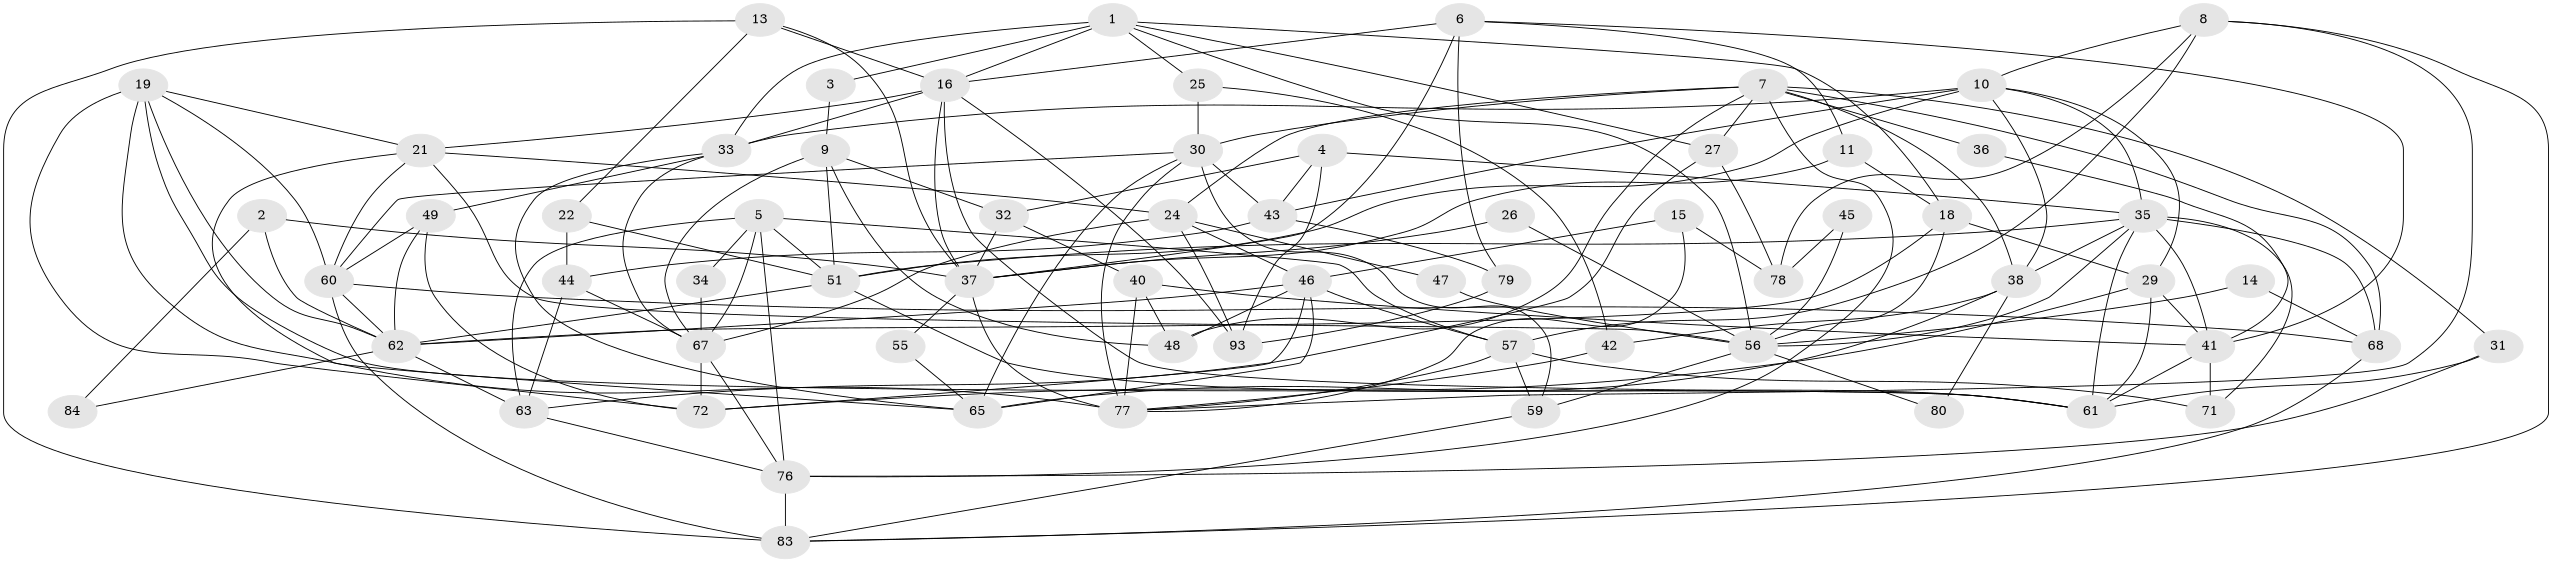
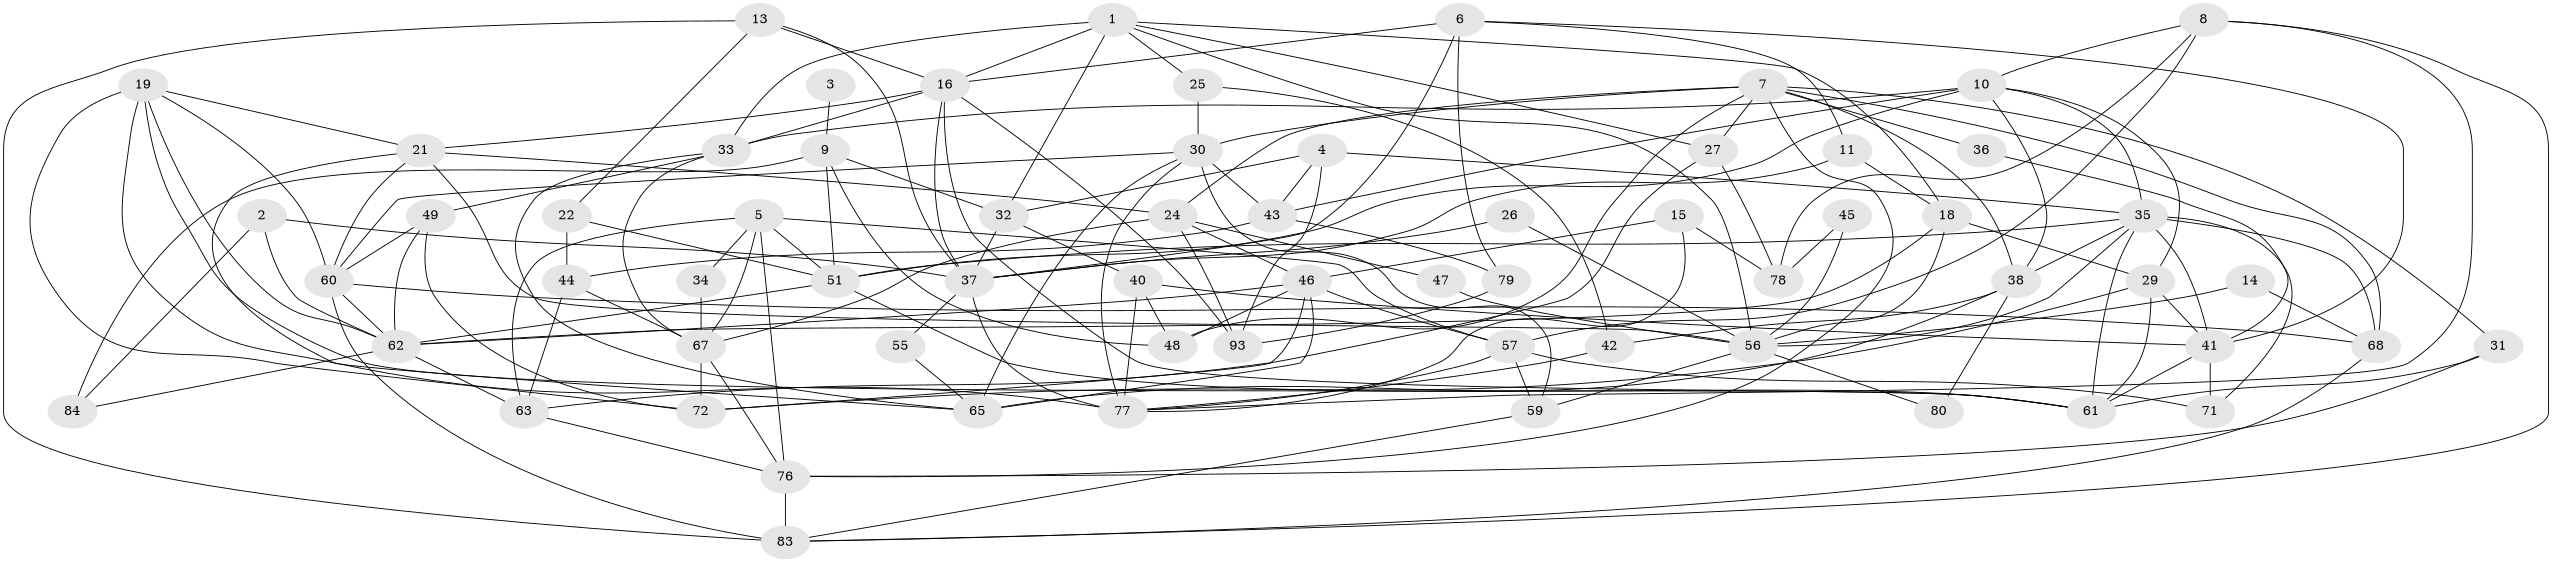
edge "1" -- "3": now "1" -- "32"
edge "9" -- "67": now "9" -- "84"
